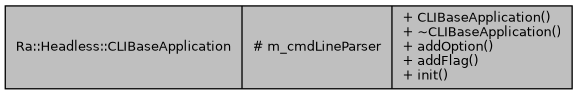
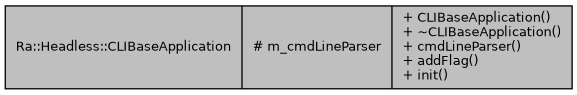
node "Ra::Headless::CLIBaseApplication": text "+ addOption()" -> "+ cmdLineParser()"
